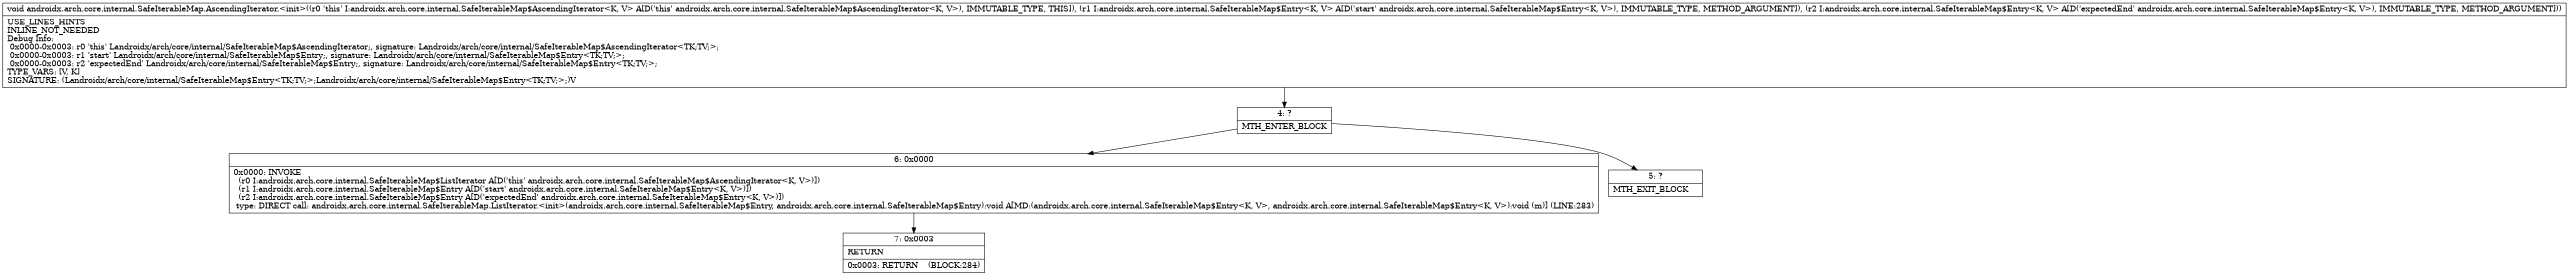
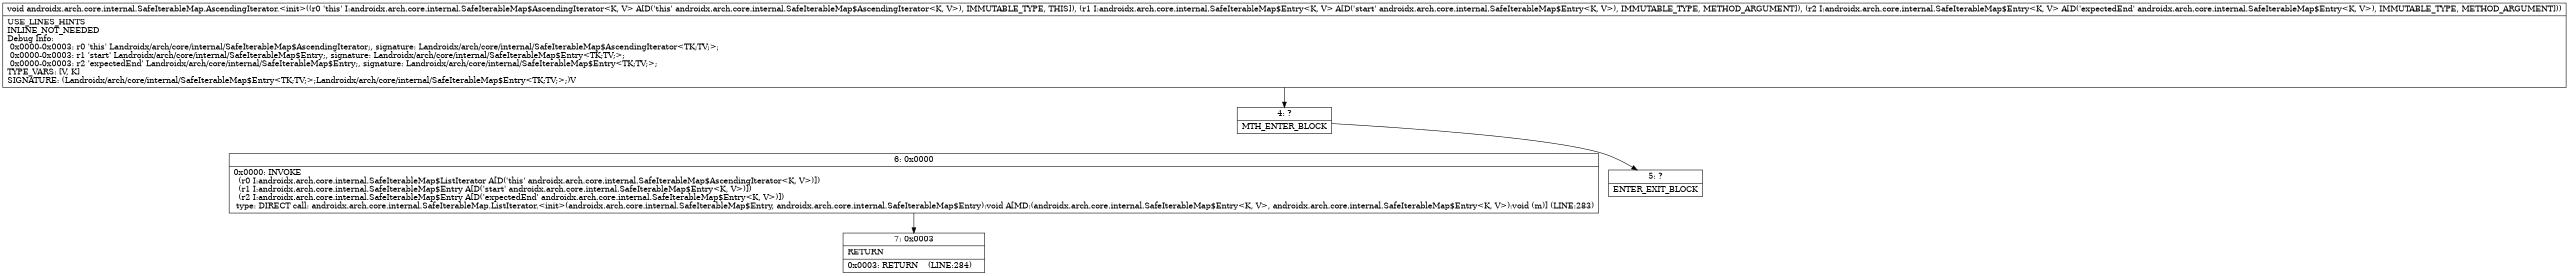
edge "4: ?" -> "6: 0x0000": removed
node "5: ?": text "MTH_EXIT_BLOCK" -> "ENTER_EXIT_BLOCK"
node "7: 0x0003": text "0x0003: RETURN    (BLOCK:284)" -> "0x0003: RETURN    (LINE:284)"
